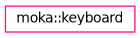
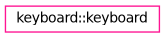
node "moka::keyboard": label "moka::keyboard" -> "keyboard::keyboard"
